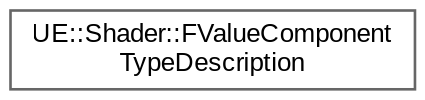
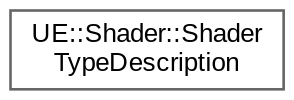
node "UE::Shader::FValueComponent TypeDescription": label "UE::Shader::FValueComponent TypeDescription" -> "UE::Shader::Shader TypeDescription"
